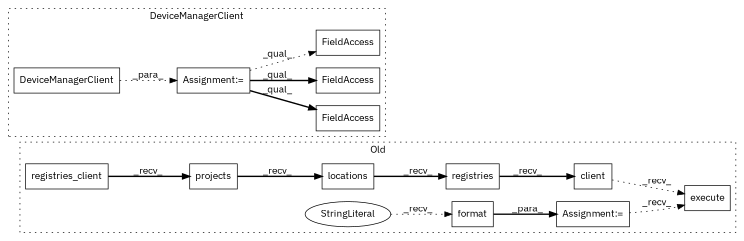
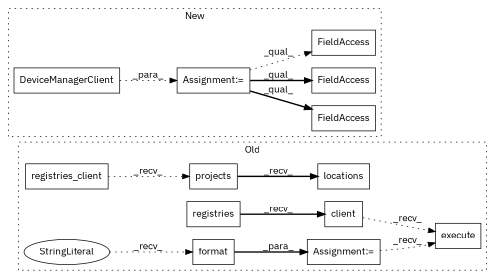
cluster "DeviceManagerClient": label "DeviceManagerClient" -> "New"
edge "registries_client" -> "projects": style bold -> dotted
edge "locations" -> "registries": removed, label "_recv_"
